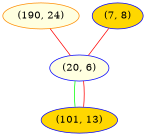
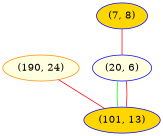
edge "(190, 24)" -- "(20, 6)": now "(190, 24)" -- "(101, 13)"
